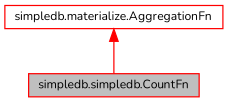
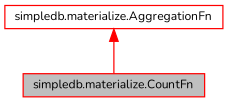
node "simpledb.simpledb.CountFn": label "simpledb.simpledb.CountFn" -> "simpledb.materialize.CountFn"
